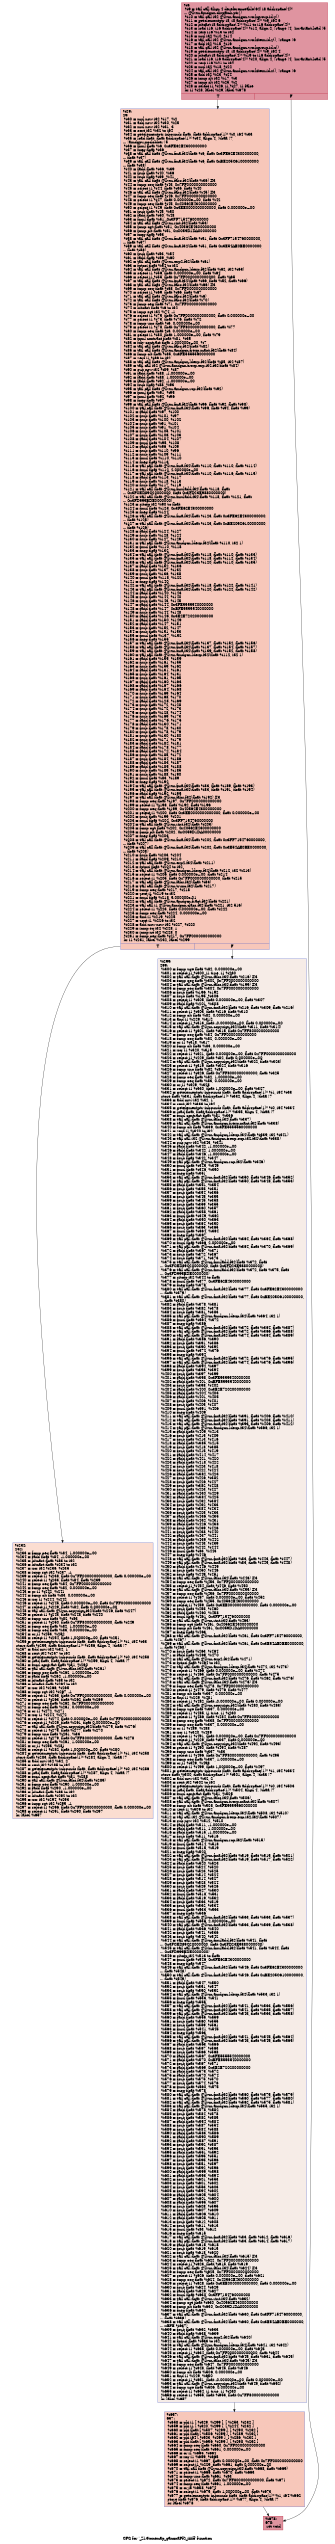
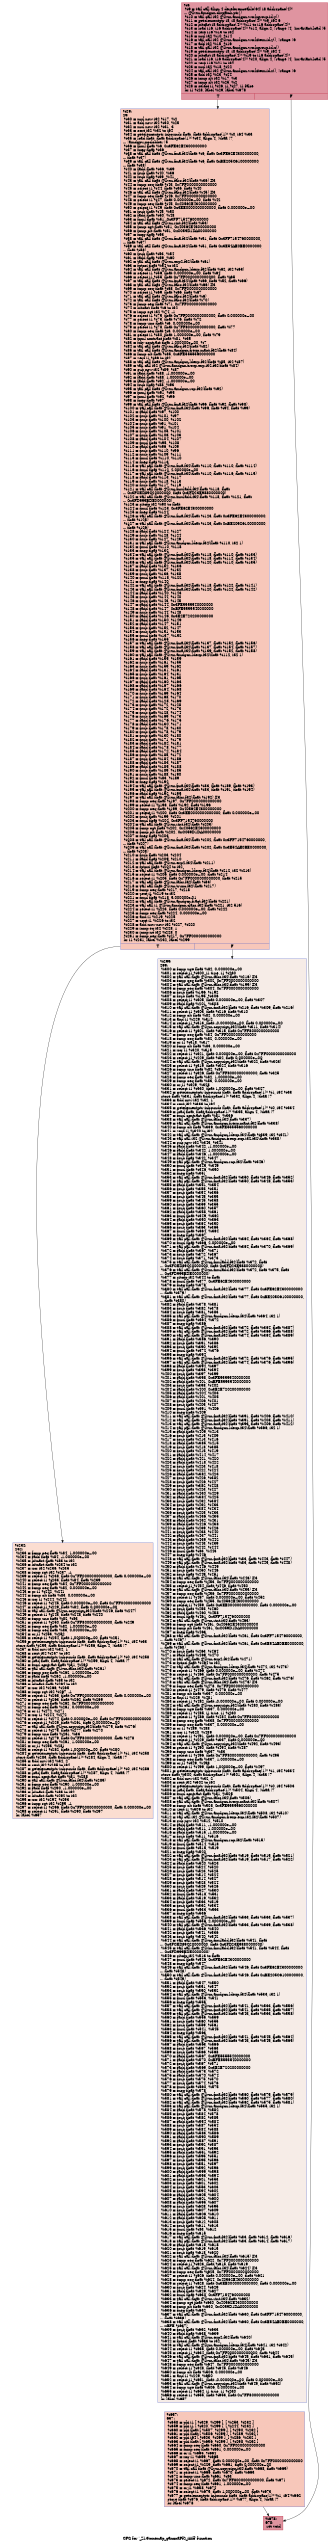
edge "%299:" -> "%657:": removed
node "%657:": text "%675 = or i5 %658, %674" -> "%675 = or i1 %658, %674"
